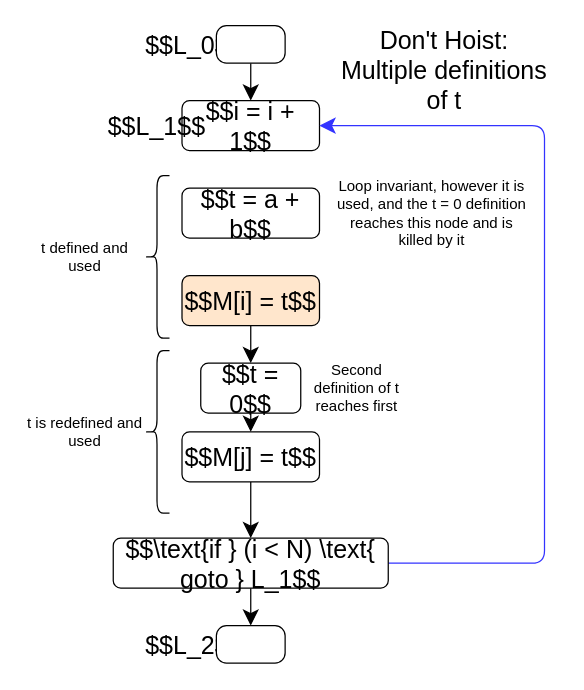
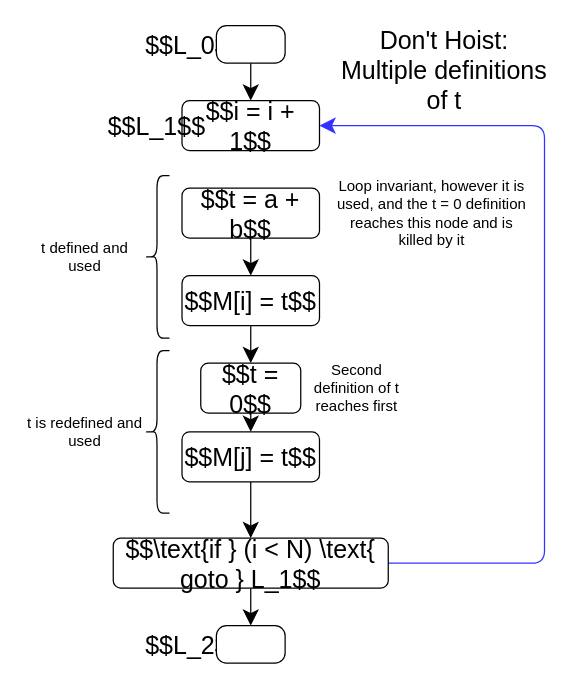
edge "$$t = a + b$$" -> "$$M[i] = t$$": added
node "$$M[i] = t$$": fillcolor #ffe6cc -> #ffffff
